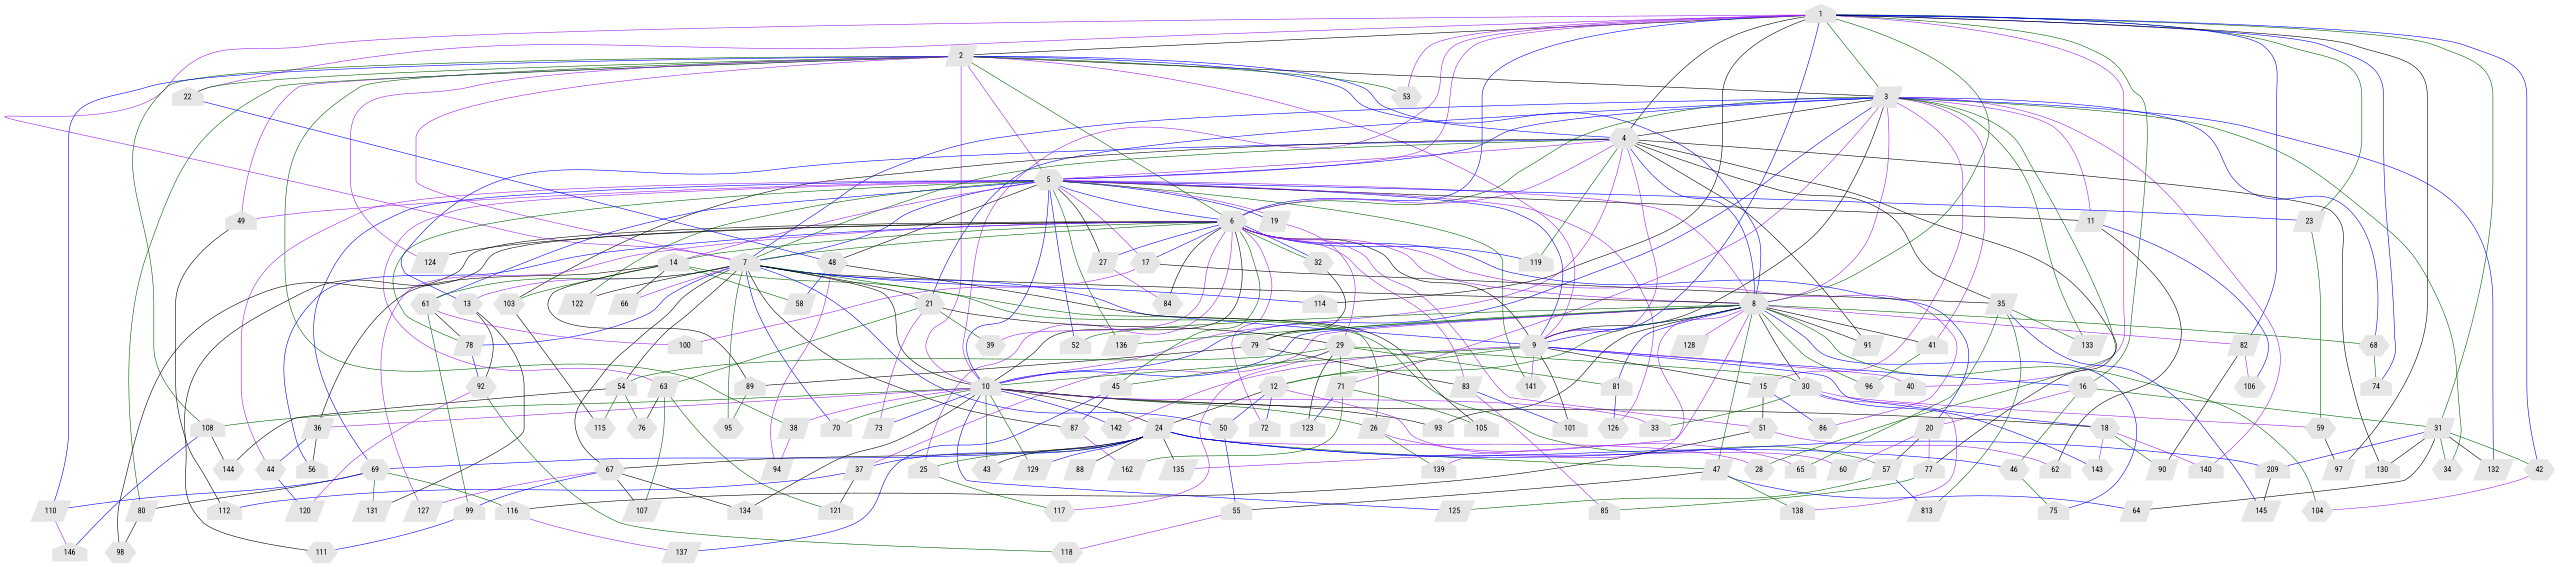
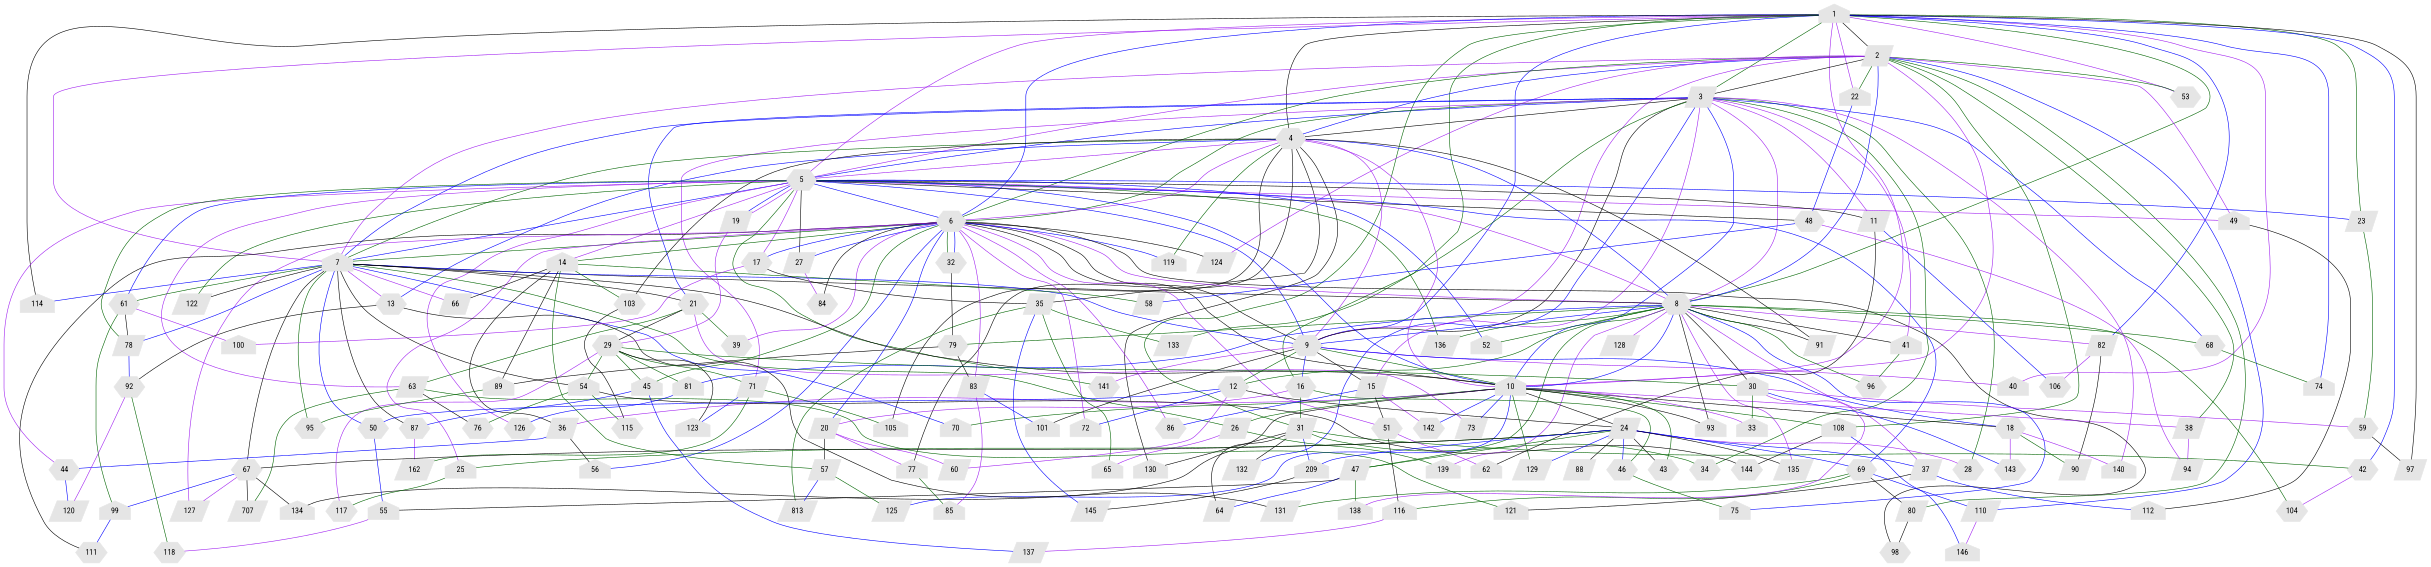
edge "48" -- "105": now "4" -- "105"
edge "9" -- "142": now "15" -- "142"
node "107": label "107" -> "707"
